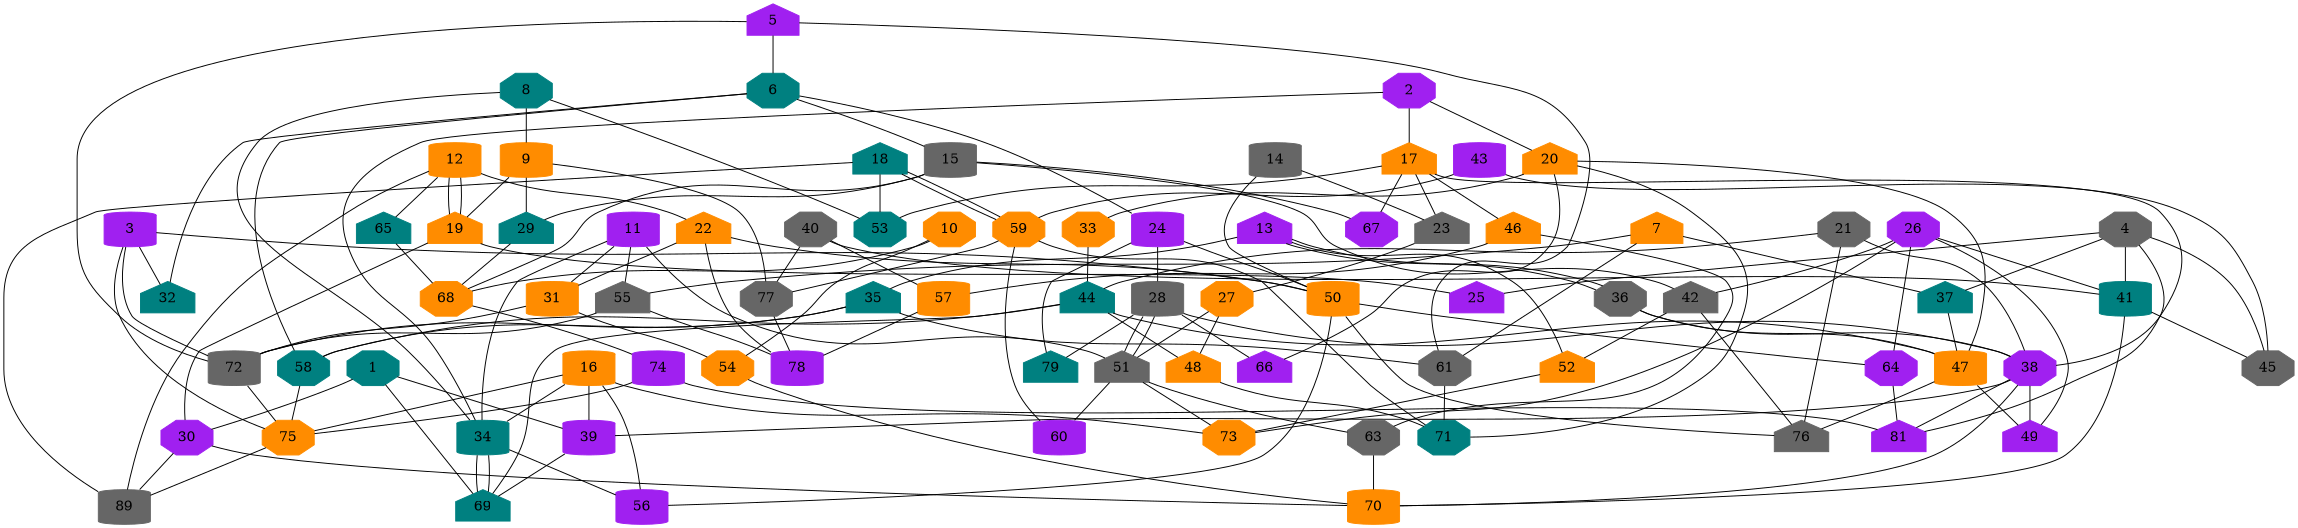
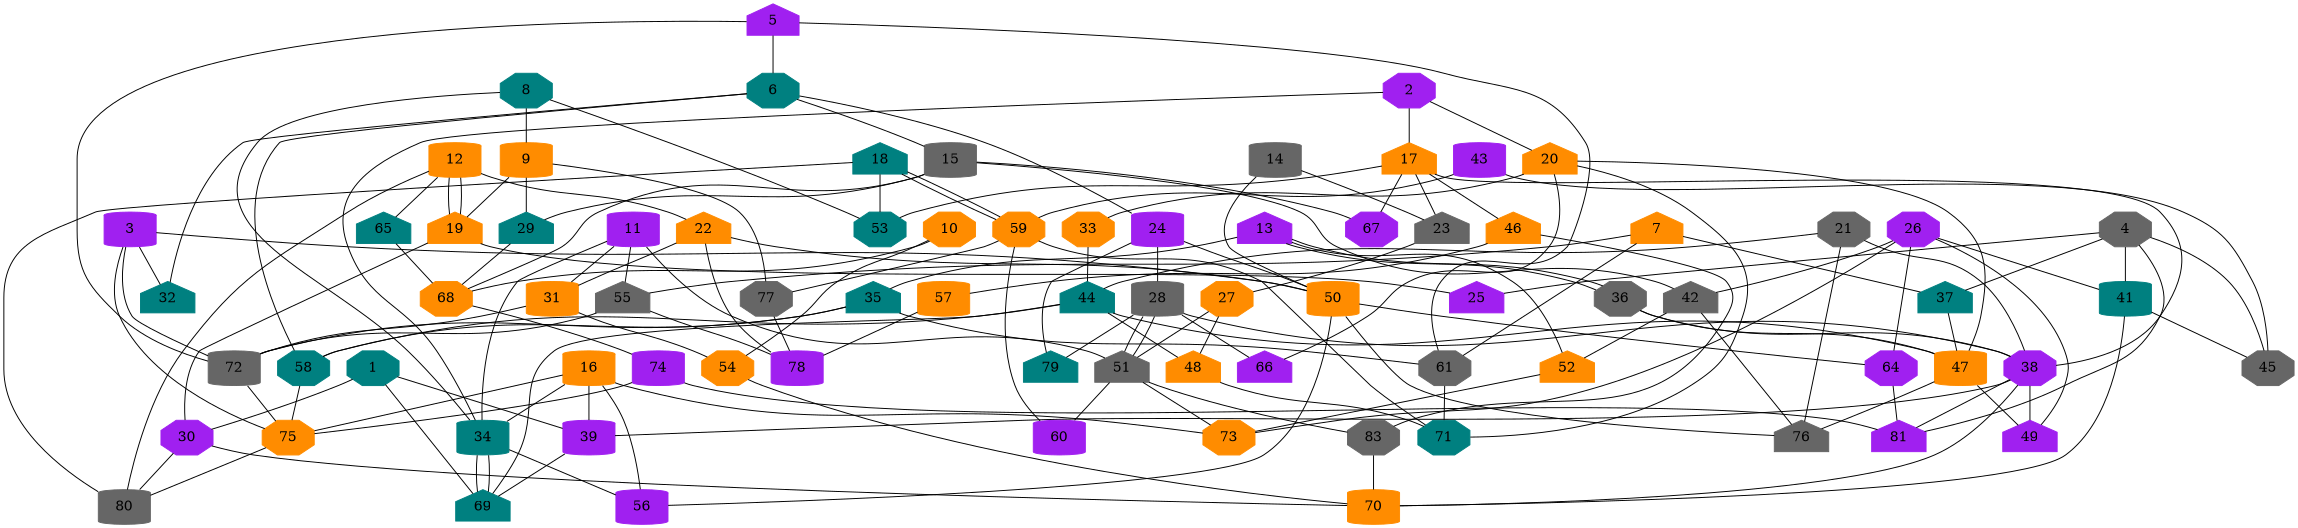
node "40": removed
node "63": label "63" -> "83"
node "89": label "89" -> "80"
